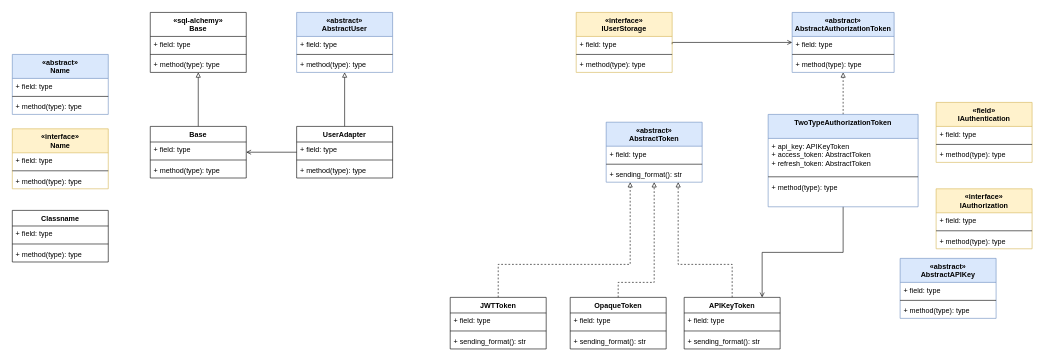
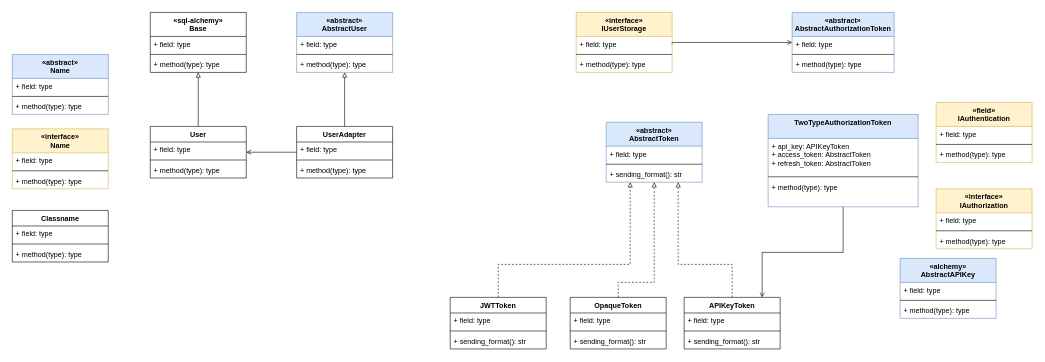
edge "TwoTypeAuthorizationToken" -> "«abstract» AbstractAuthorizationToken": removed
node "Base": label "Base" -> "User"
node "«abstract» AbstractAPIKey": label "«abstract» AbstractAPIKey" -> "«alchemy» AbstractAPIKey"
